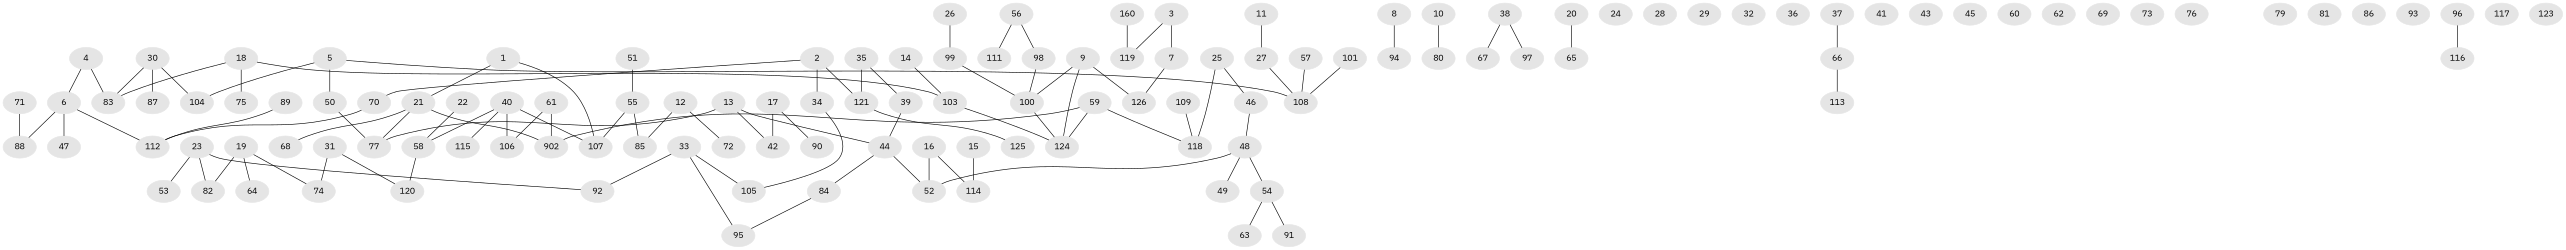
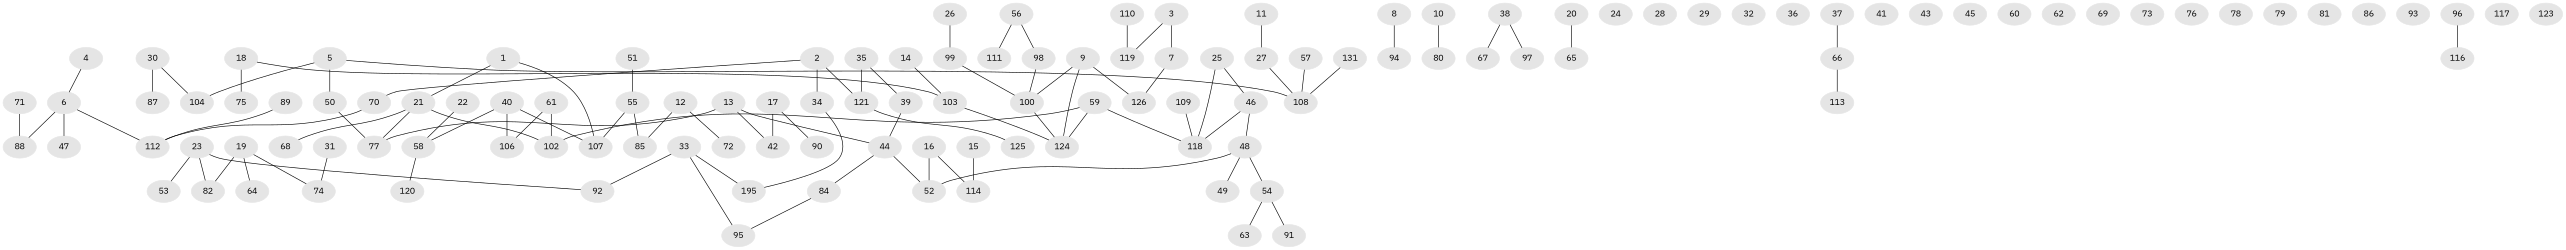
node "160": label "160" -> "110"
node "78": added
node "101": label "101" -> "131"
node "83": removed
edge "46" -- "118": added
node "115": removed
node "902": label "902" -> "102"
edge "31" -- "120": removed
node "105": label "105" -> "195"
